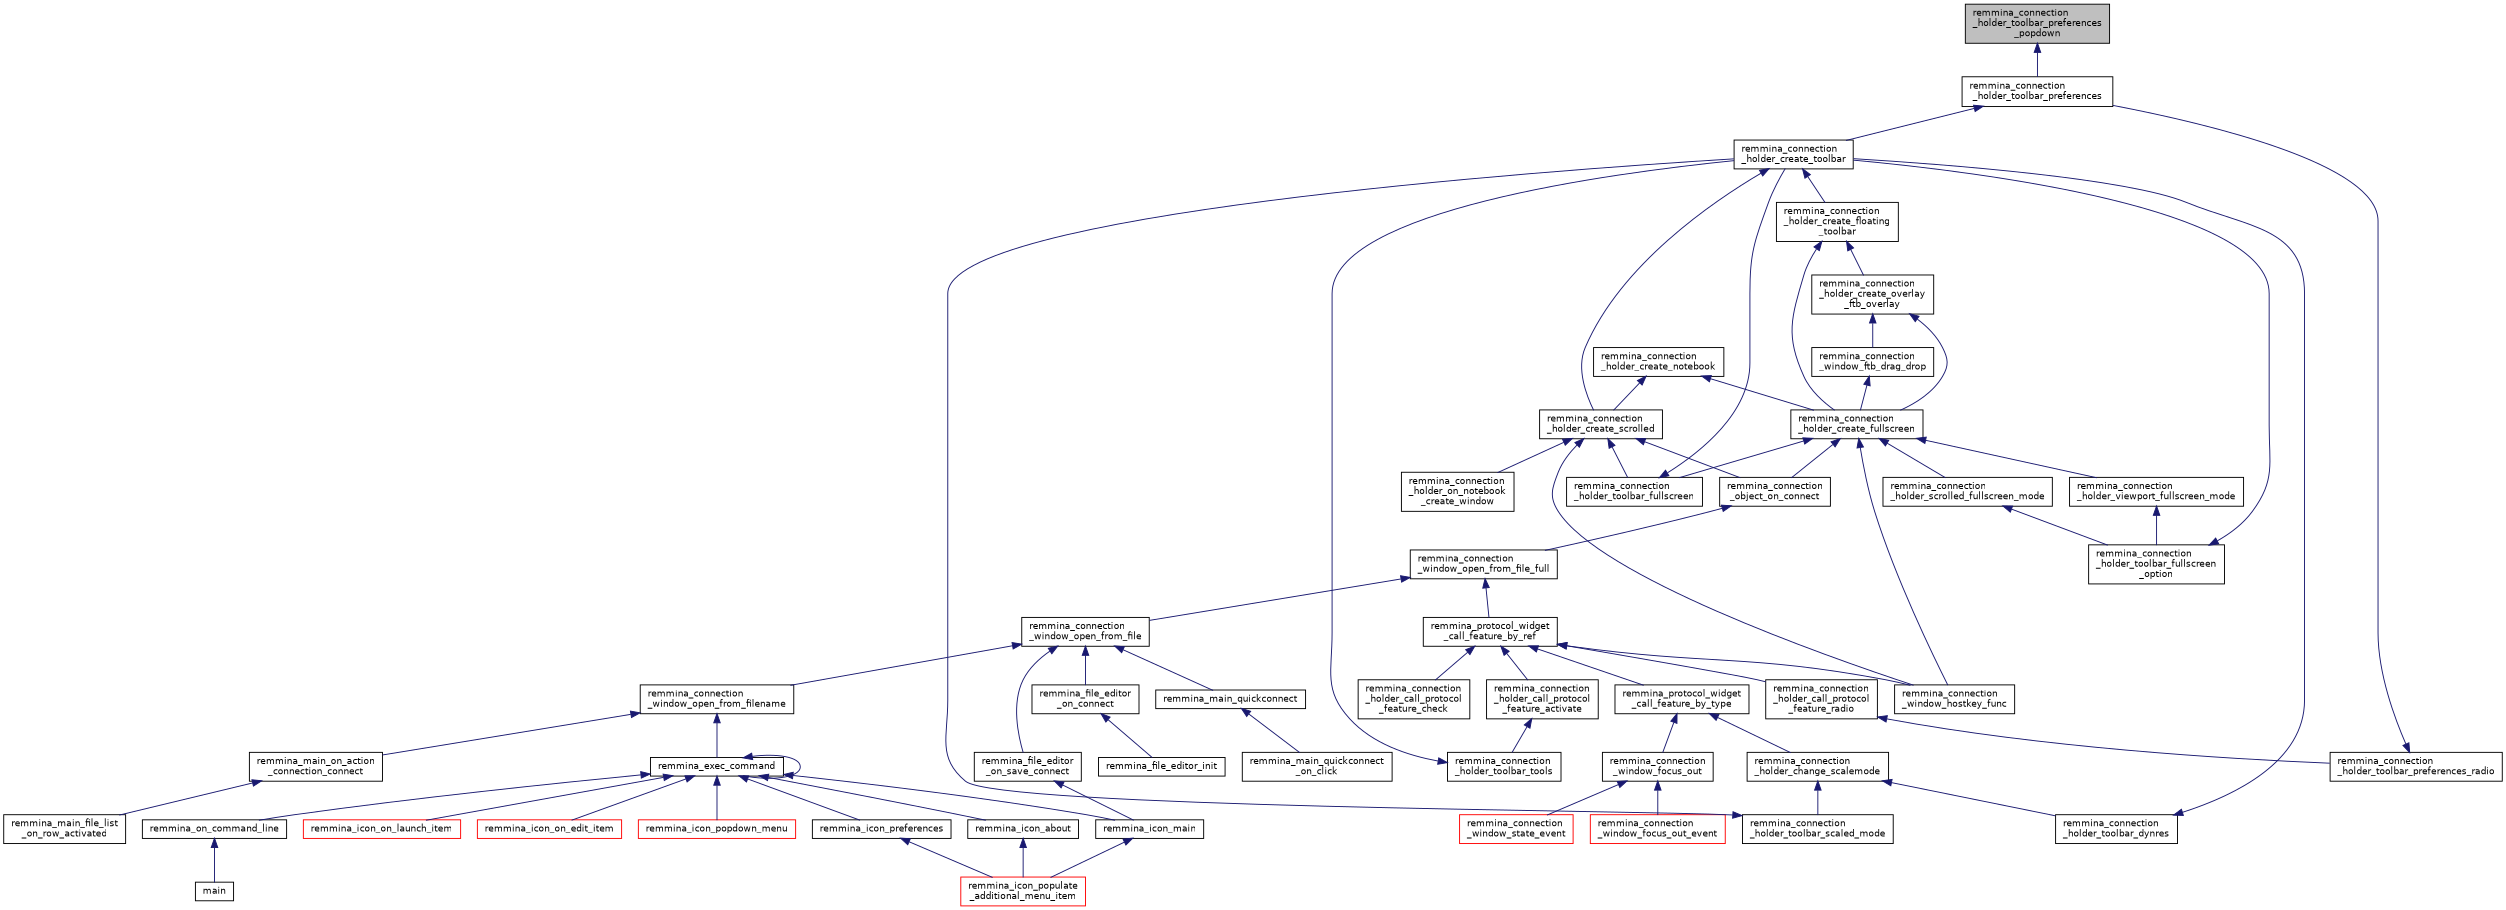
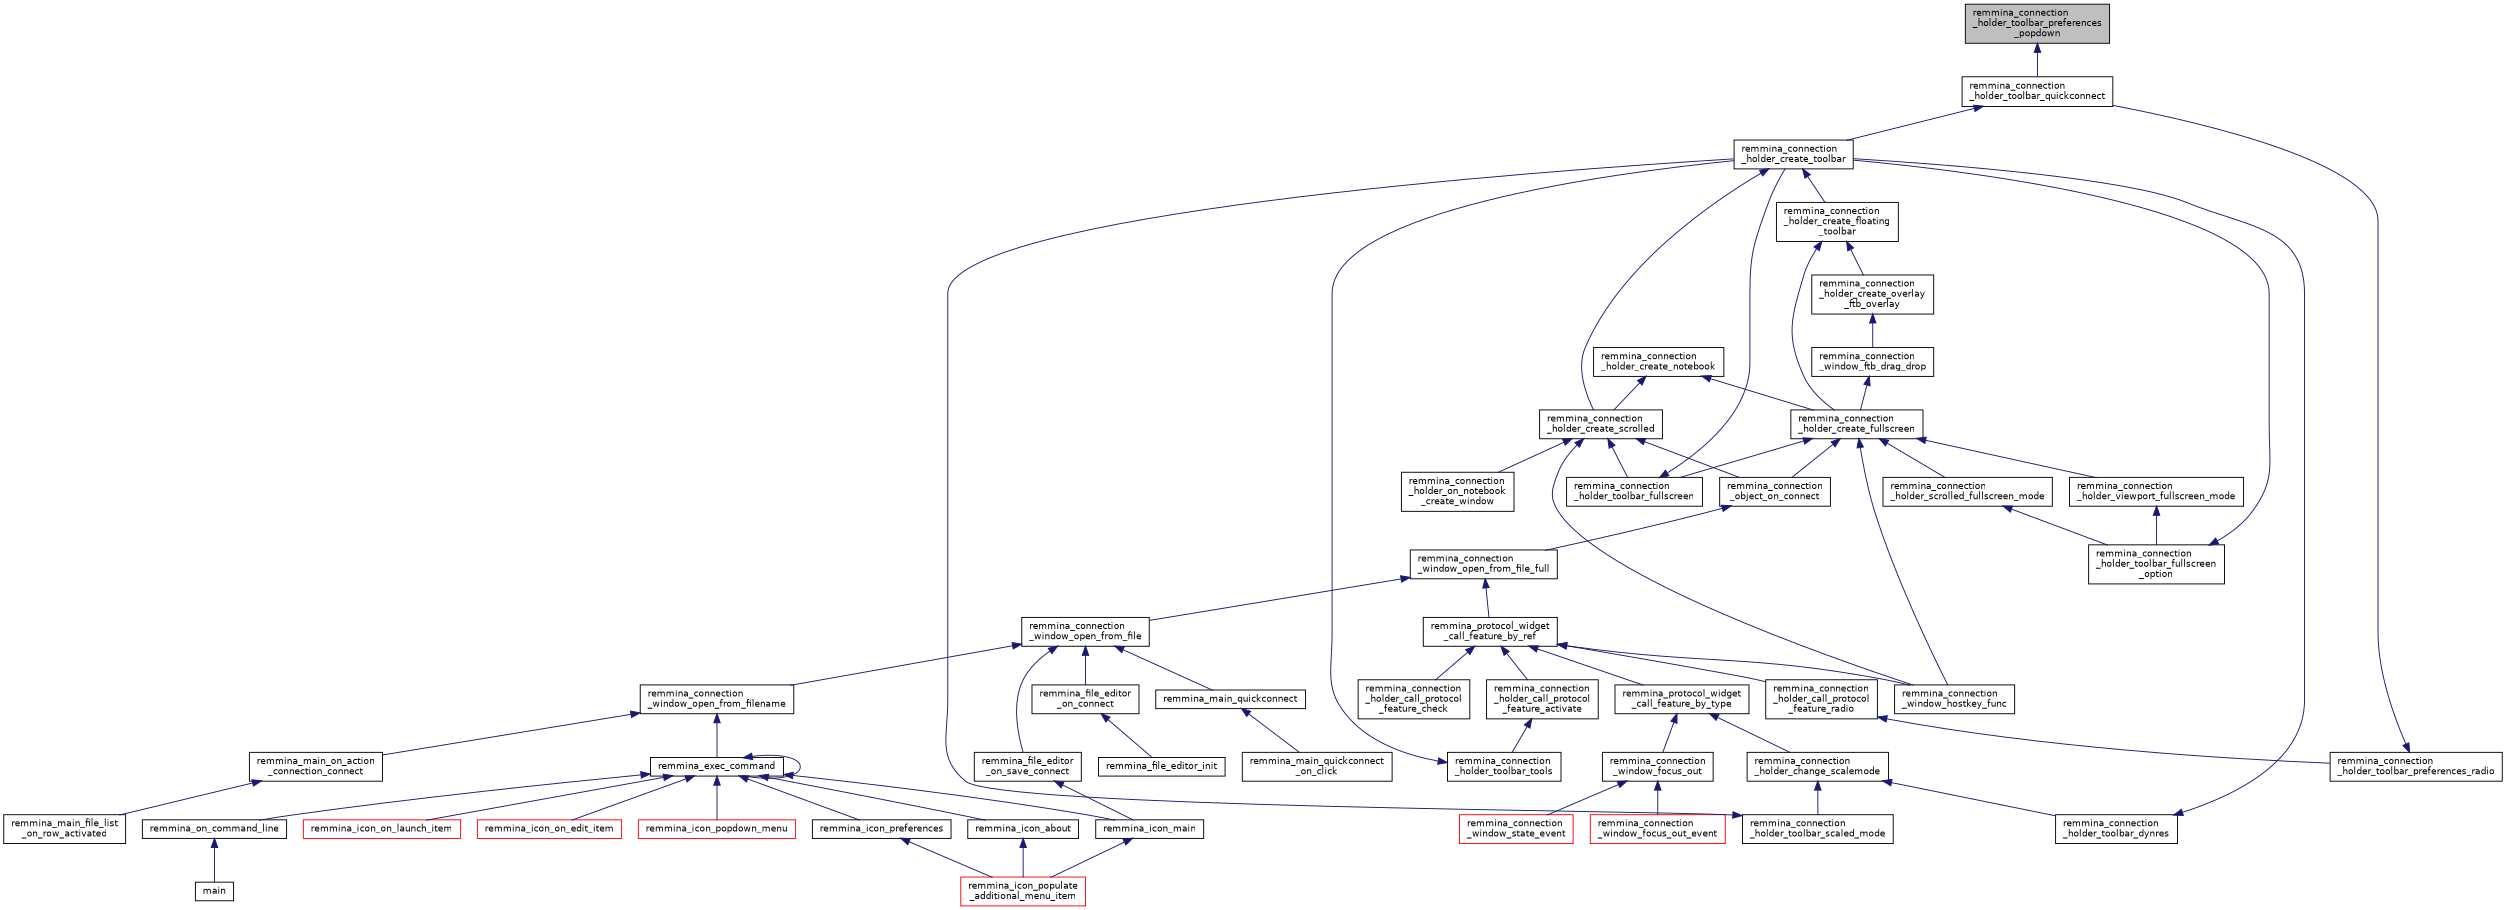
node "remmina_connection _holder_toolbar_preferences": label "remmina_connection _holder_toolbar_preferences" -> "remmina_connection _holder_toolbar_quickconnect"
edge "remmina_connection _holder_create_fullscreen" -> "remmina_connection _holder_create_overlay _ftb_overlay": removed
